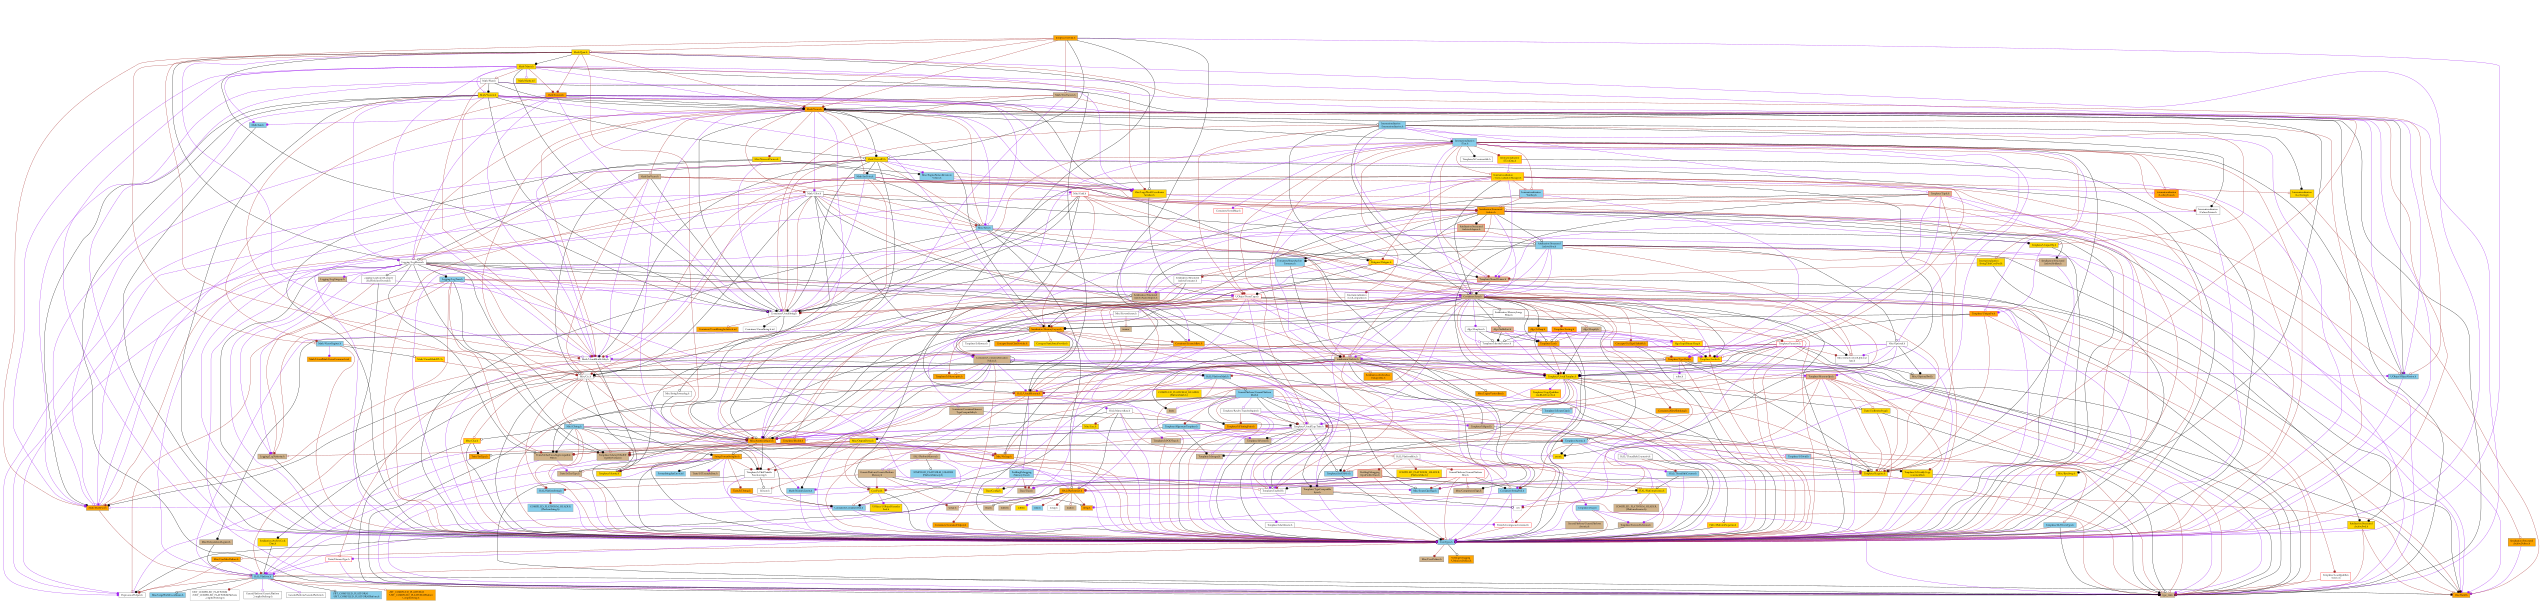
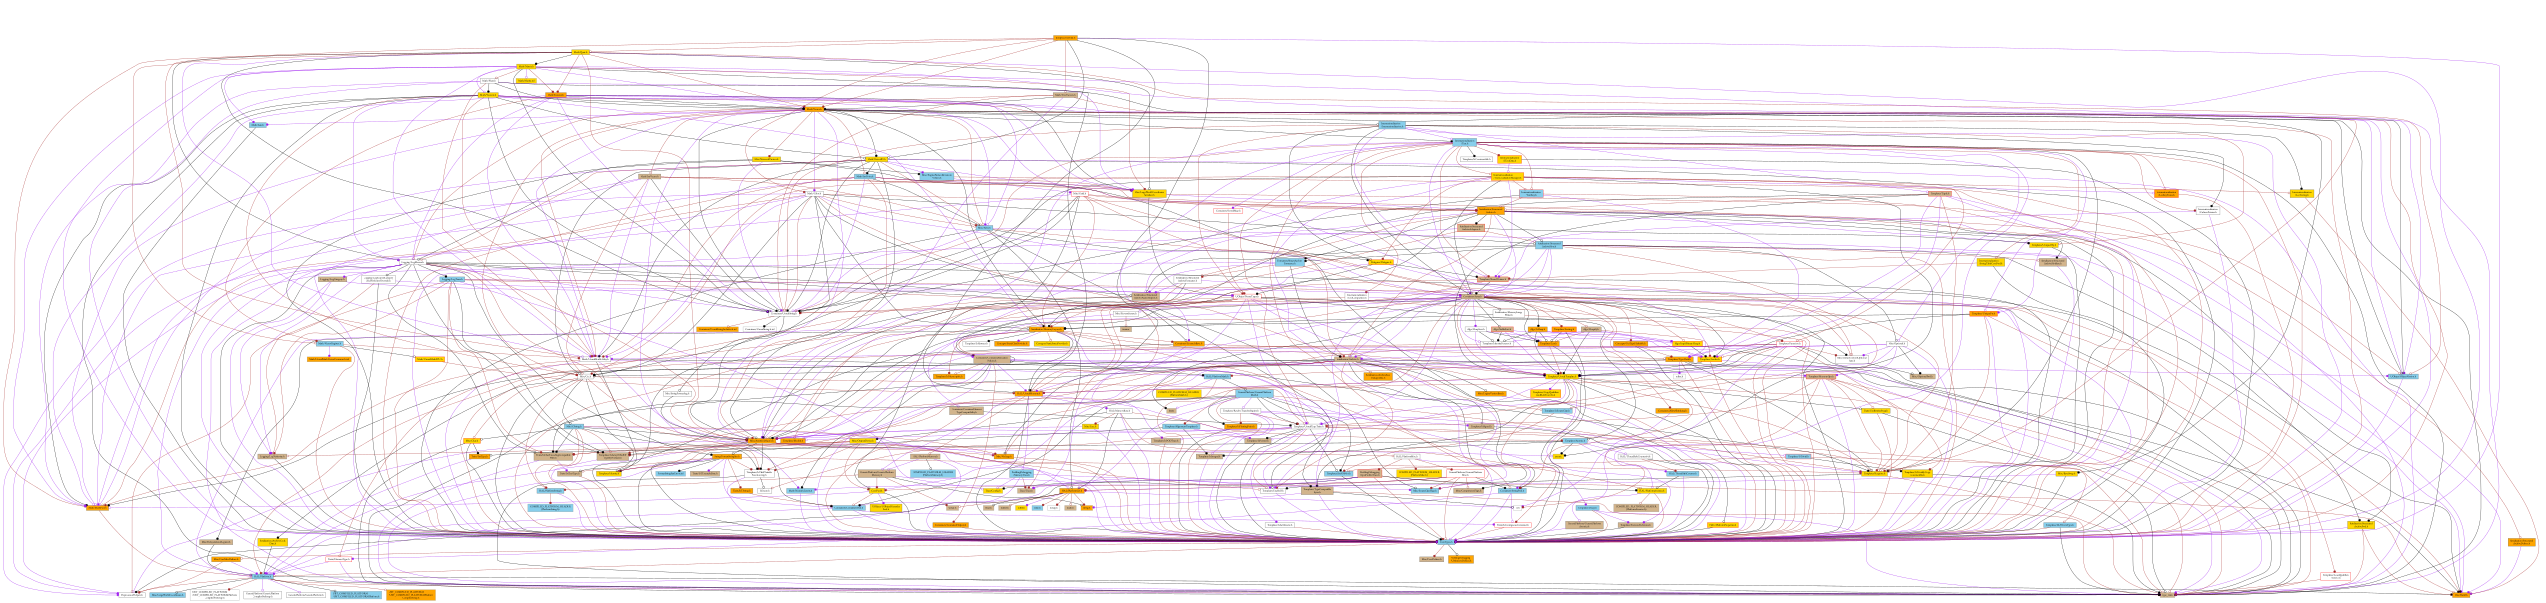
edge "Misc/Crc.h" -> "Misc/CString.h": color brown -> black
edge "Templates/UniquePtr.h" -> "CoreTypes.h": added
